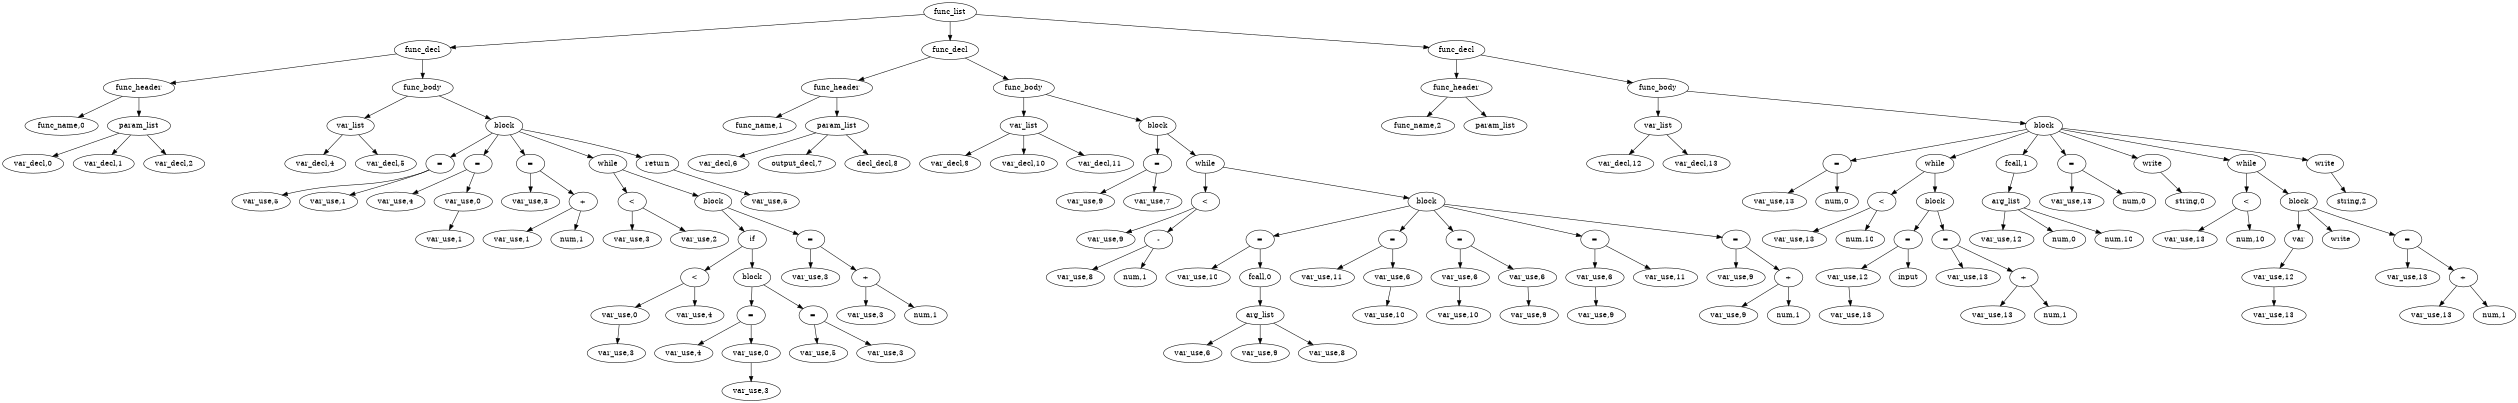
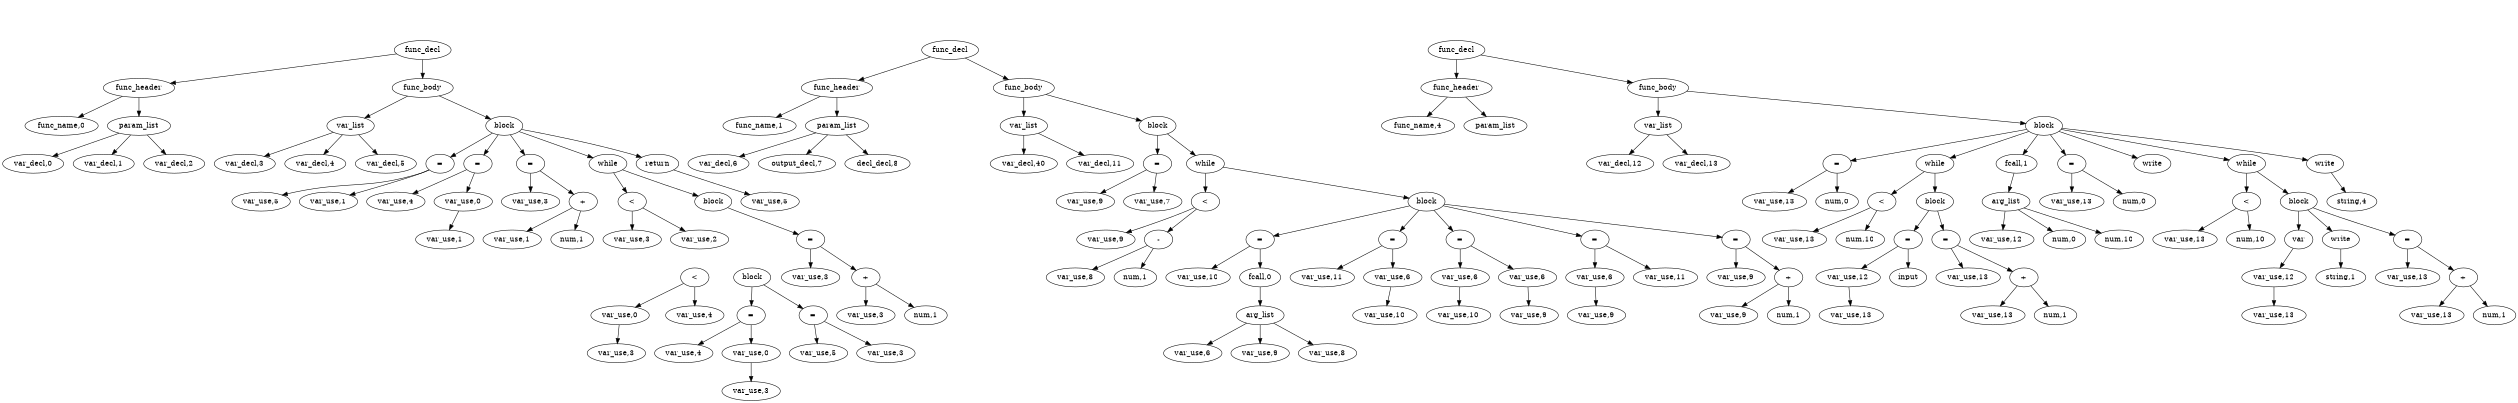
node "func_list": removed
node "func_name,2": label "func_name,2" -> "func_name,4"
node "var_decl,3": added
node "var_decl,9": removed
node "var_decl,10": label "var_decl,10" -> "var_decl,40"
node "string,0": removed
node "string,2": label "string,2" -> "string,4"
node "if": removed
node "string,1": added
